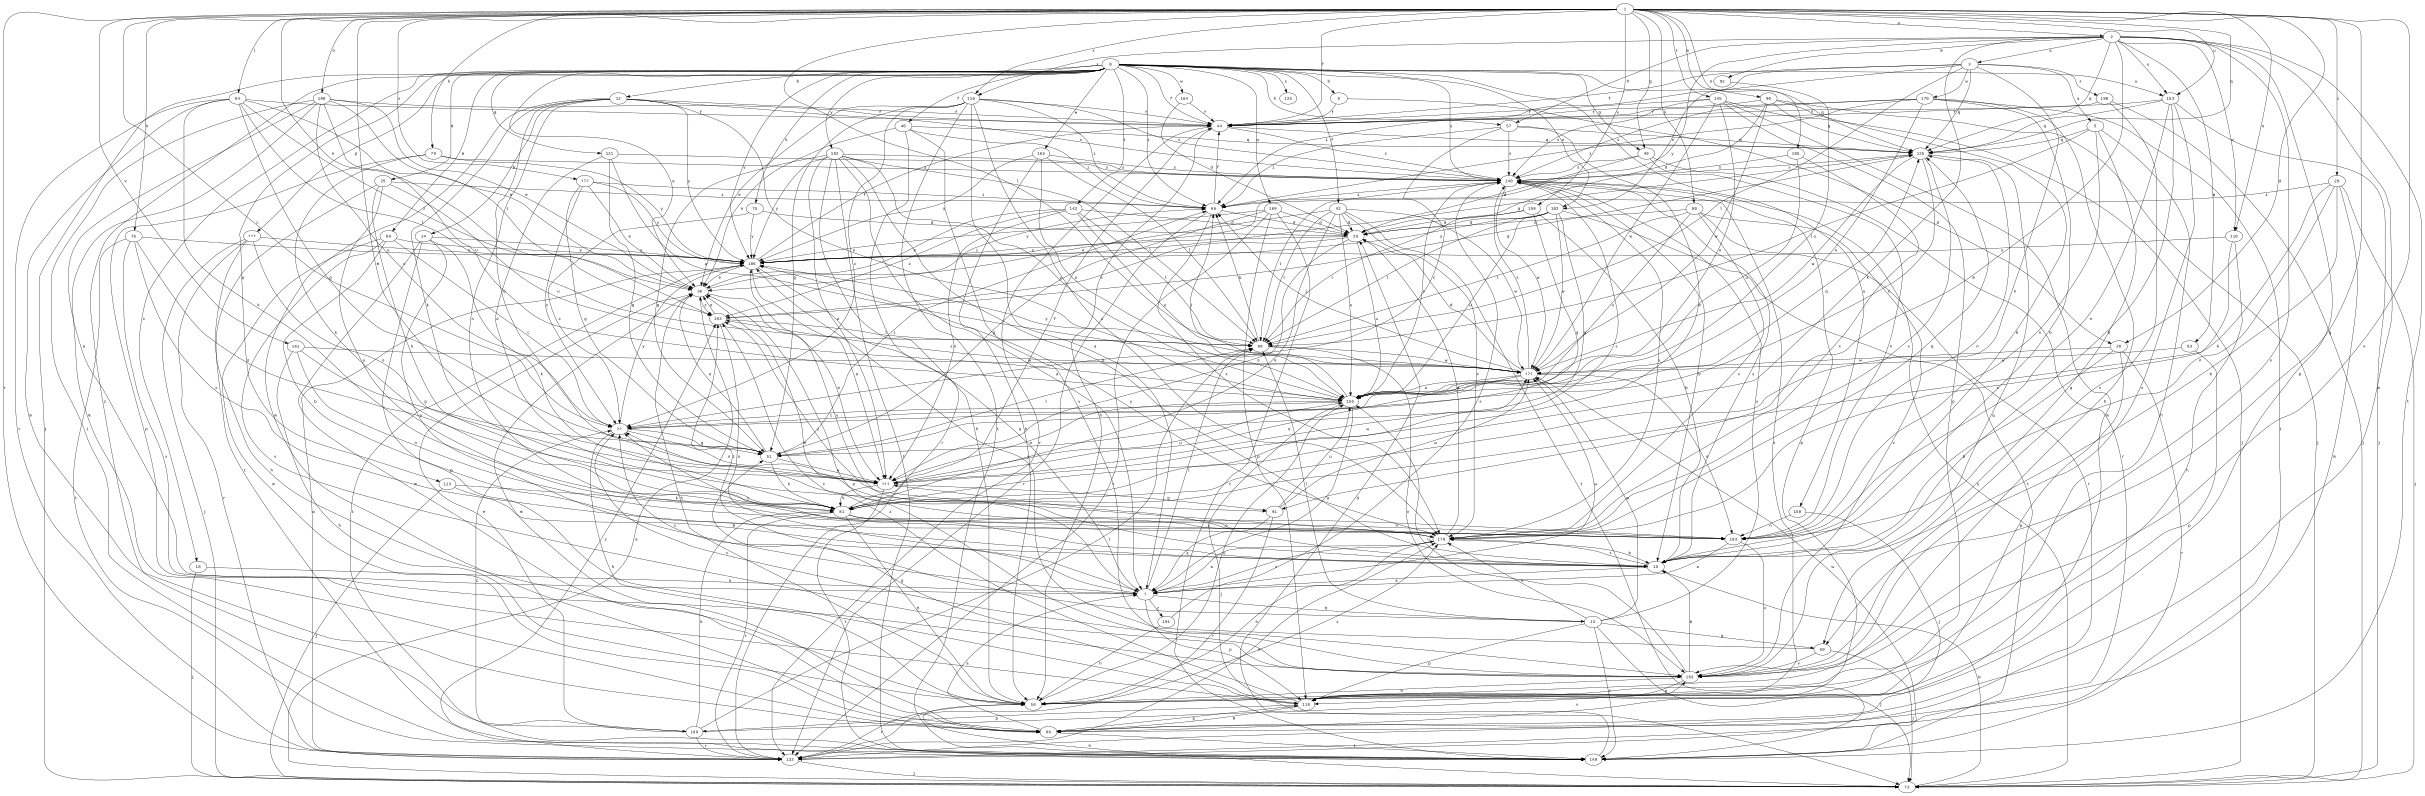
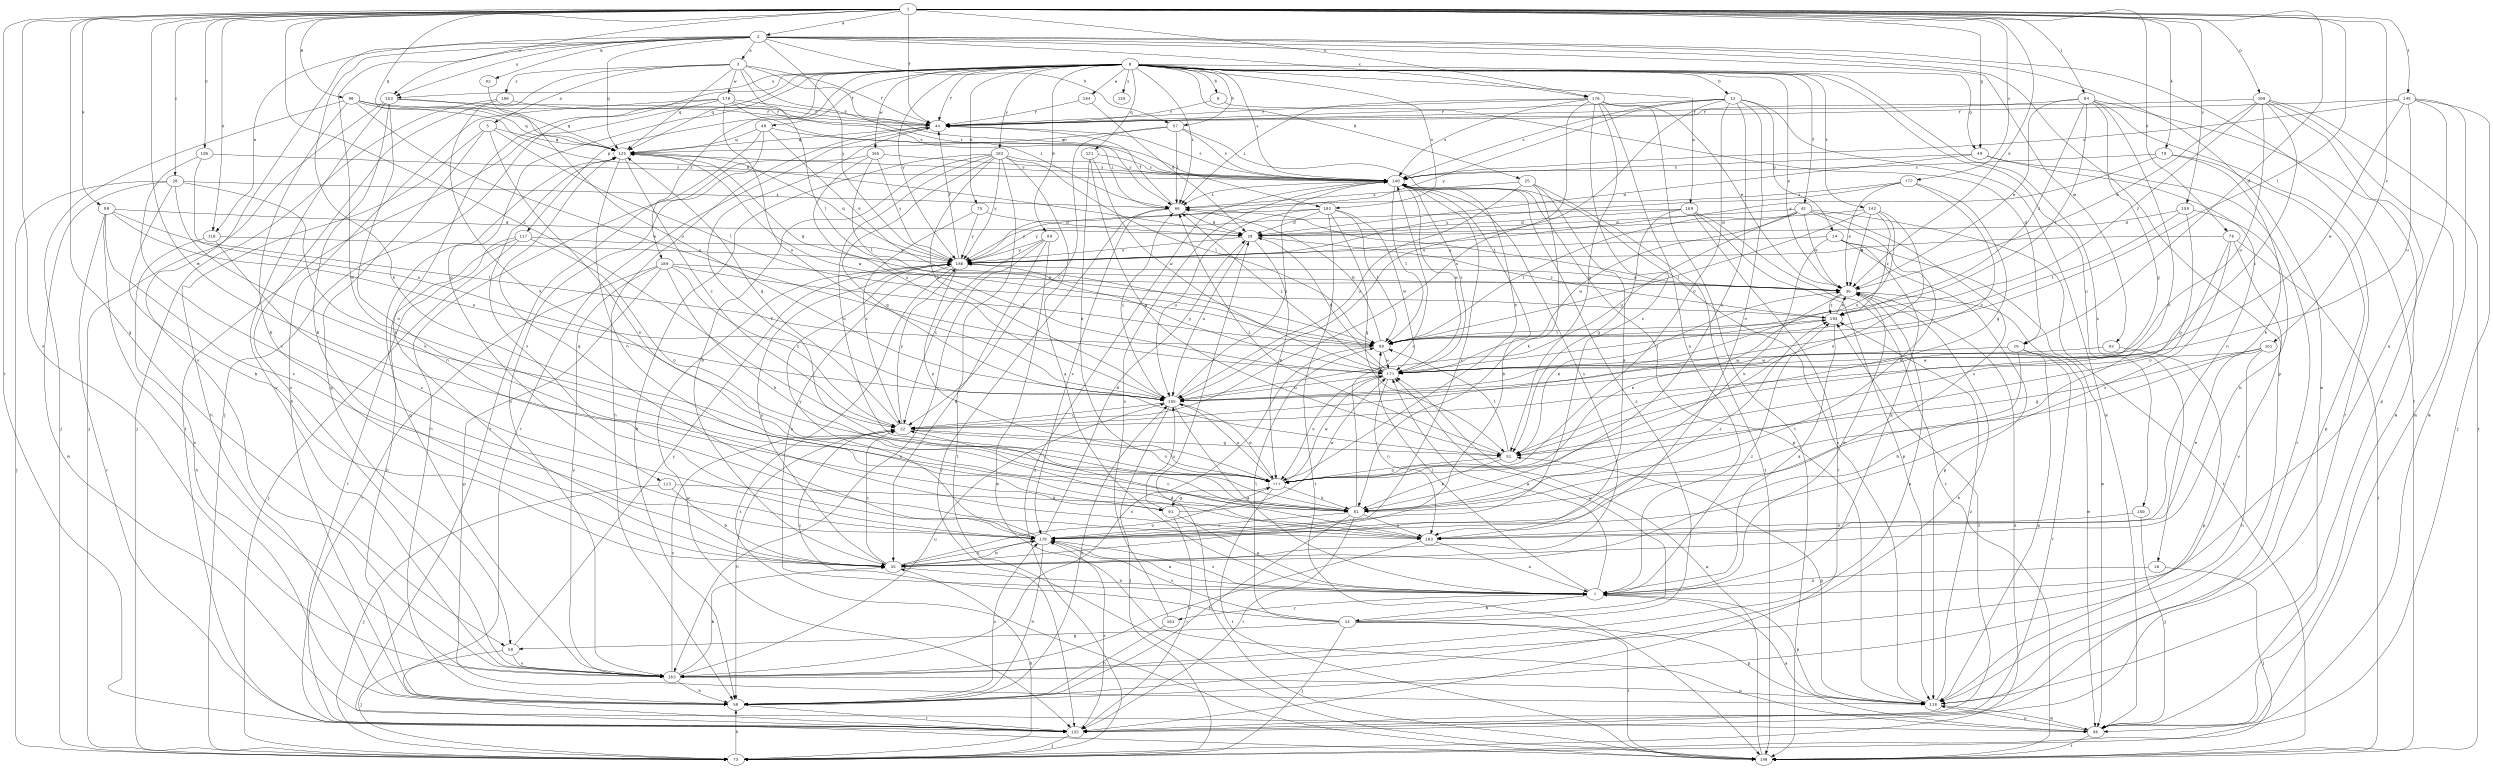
node "116": label "116" -> "176"
edge "51" -> "111": label "w" -> "o"
edge "118" -> "189": reversed
